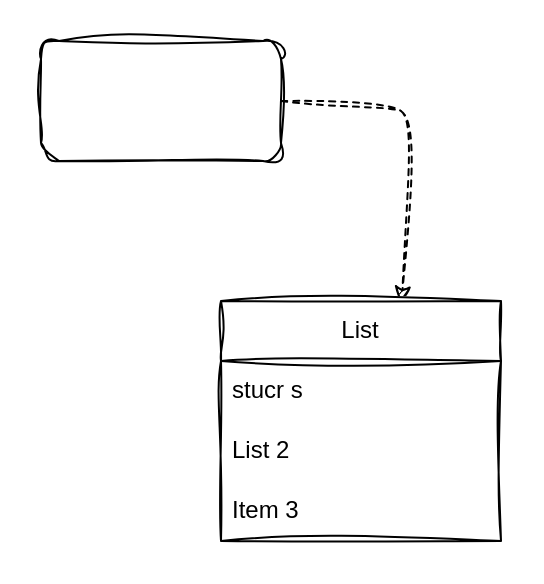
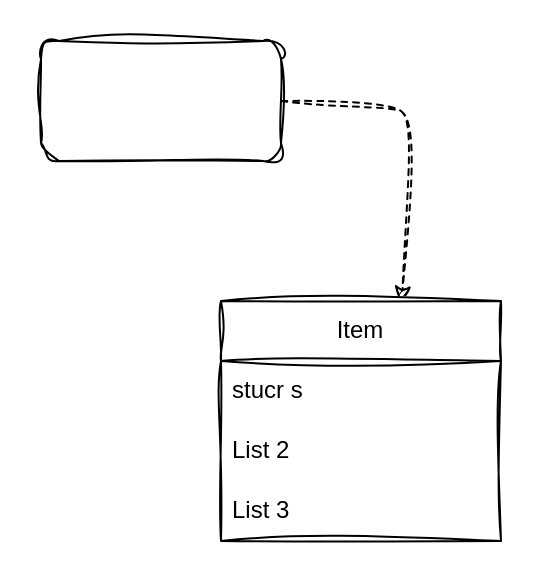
node "List": label "List" -> "Item"
node "Item 3": label "Item 3" -> "List 3"
